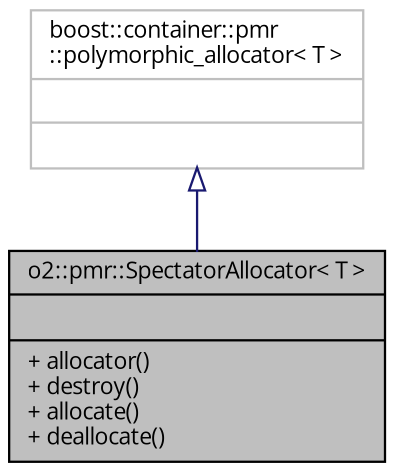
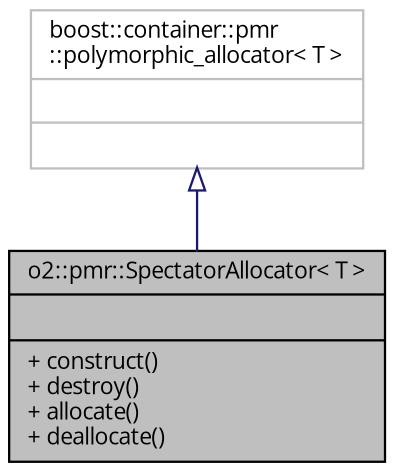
node "o2::pmr::SpectatorAllocator< T >": text "+ allocator()" -> "+ construct()"
